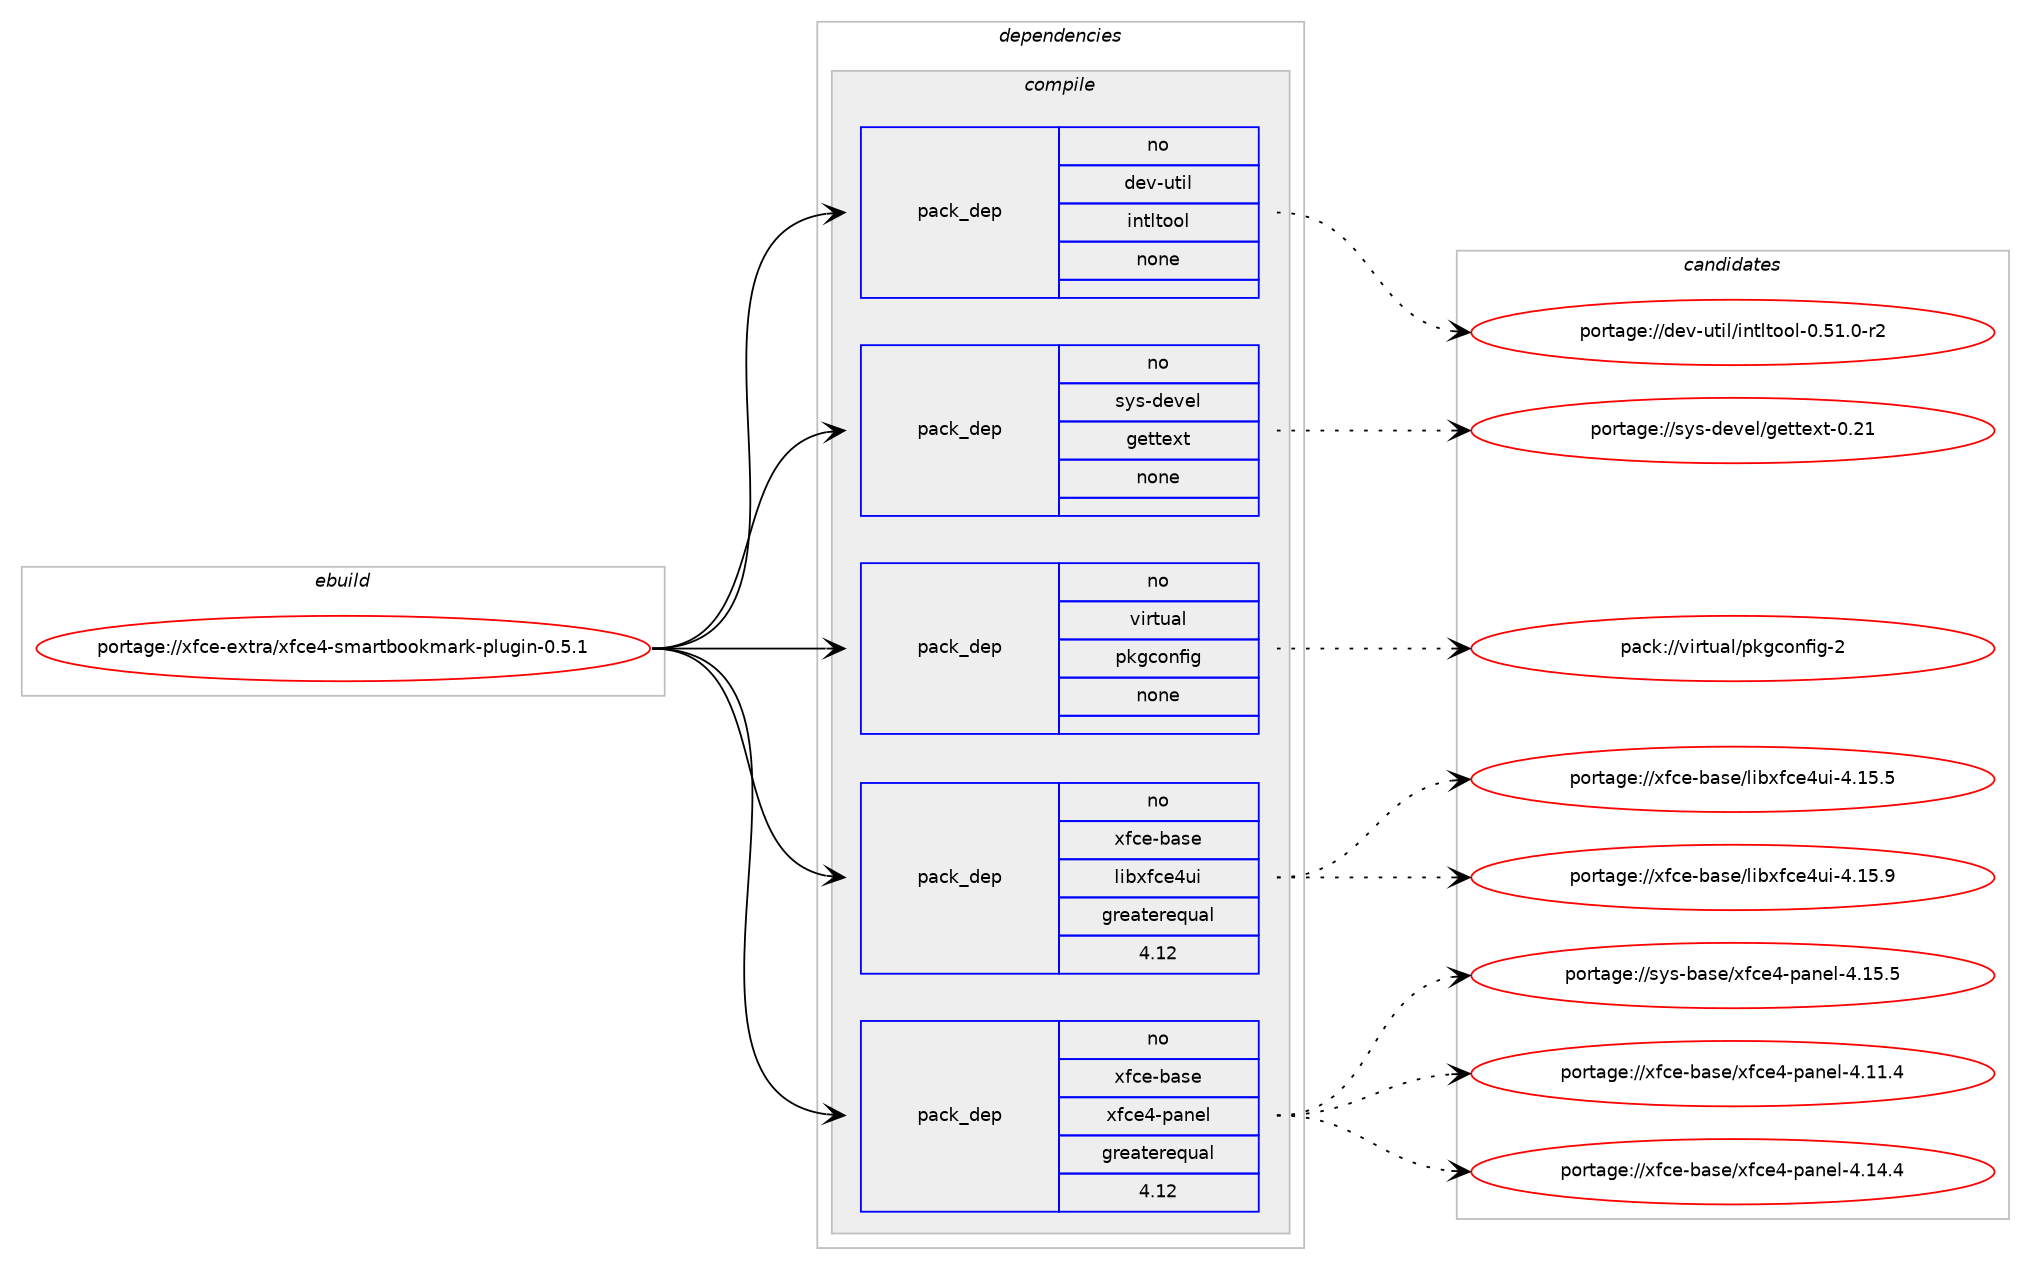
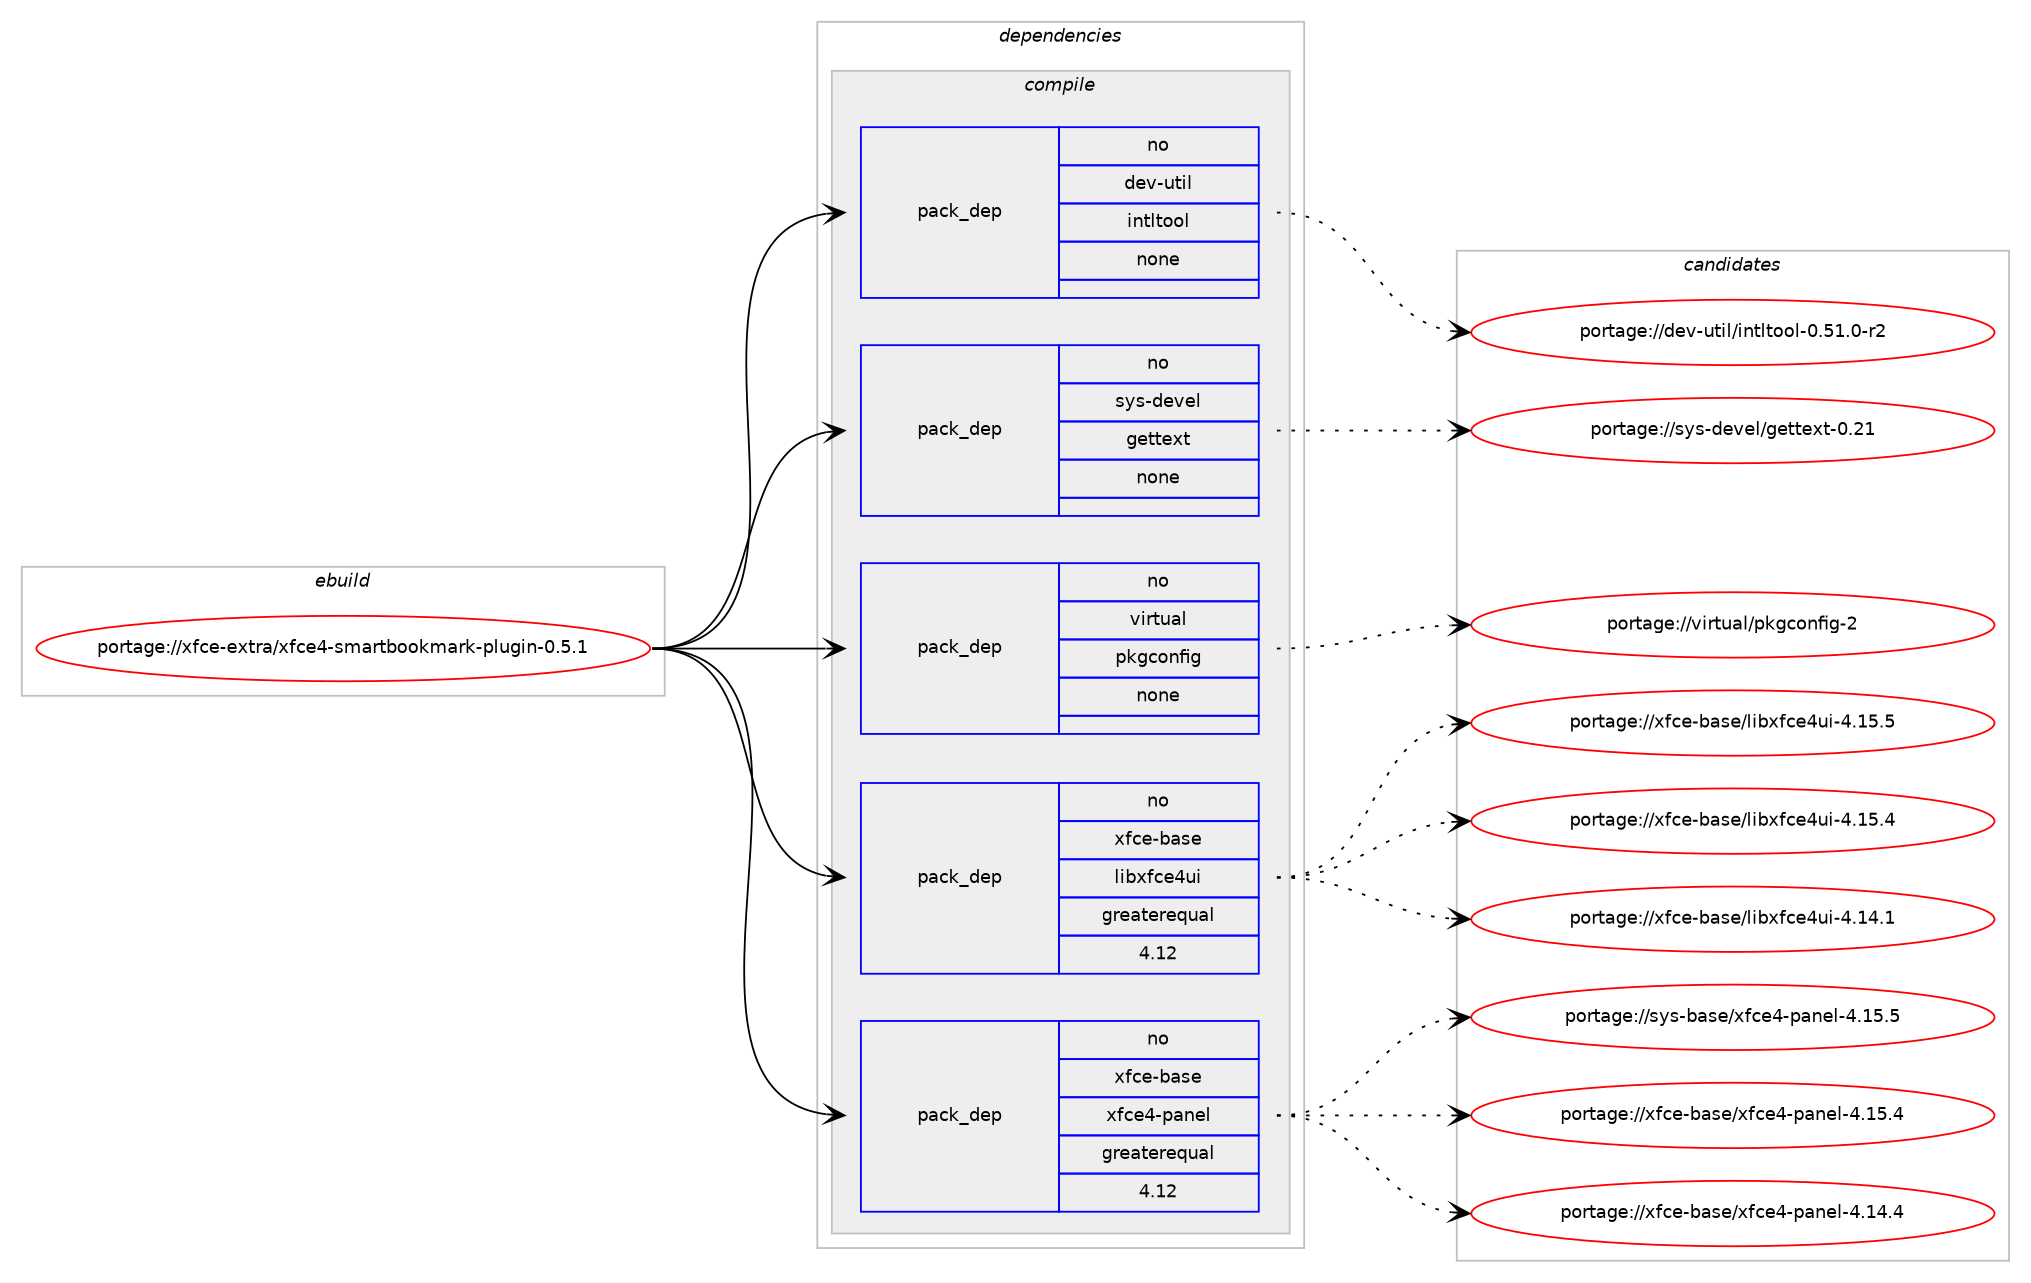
node "pack://virtual/pkgconfig-2": label "pack://virtual/pkgconfig-2" -> "portage://virtual/pkgconfig-2"
node "portage://xfce-base/libxfce4ui-4.15.9": label "portage://xfce-base/libxfce4ui-4.15.9" -> "portage://xfce-base/libxfce4ui-4.15.4"
node "portage://xfce-base/libxfce4ui-4.14.1": added
node "portage://xfce-base/xfce4-panel-4.11.4": label "portage://xfce-base/xfce4-panel-4.11.4" -> "portage://xfce-base/xfce4-panel-4.15.4"
